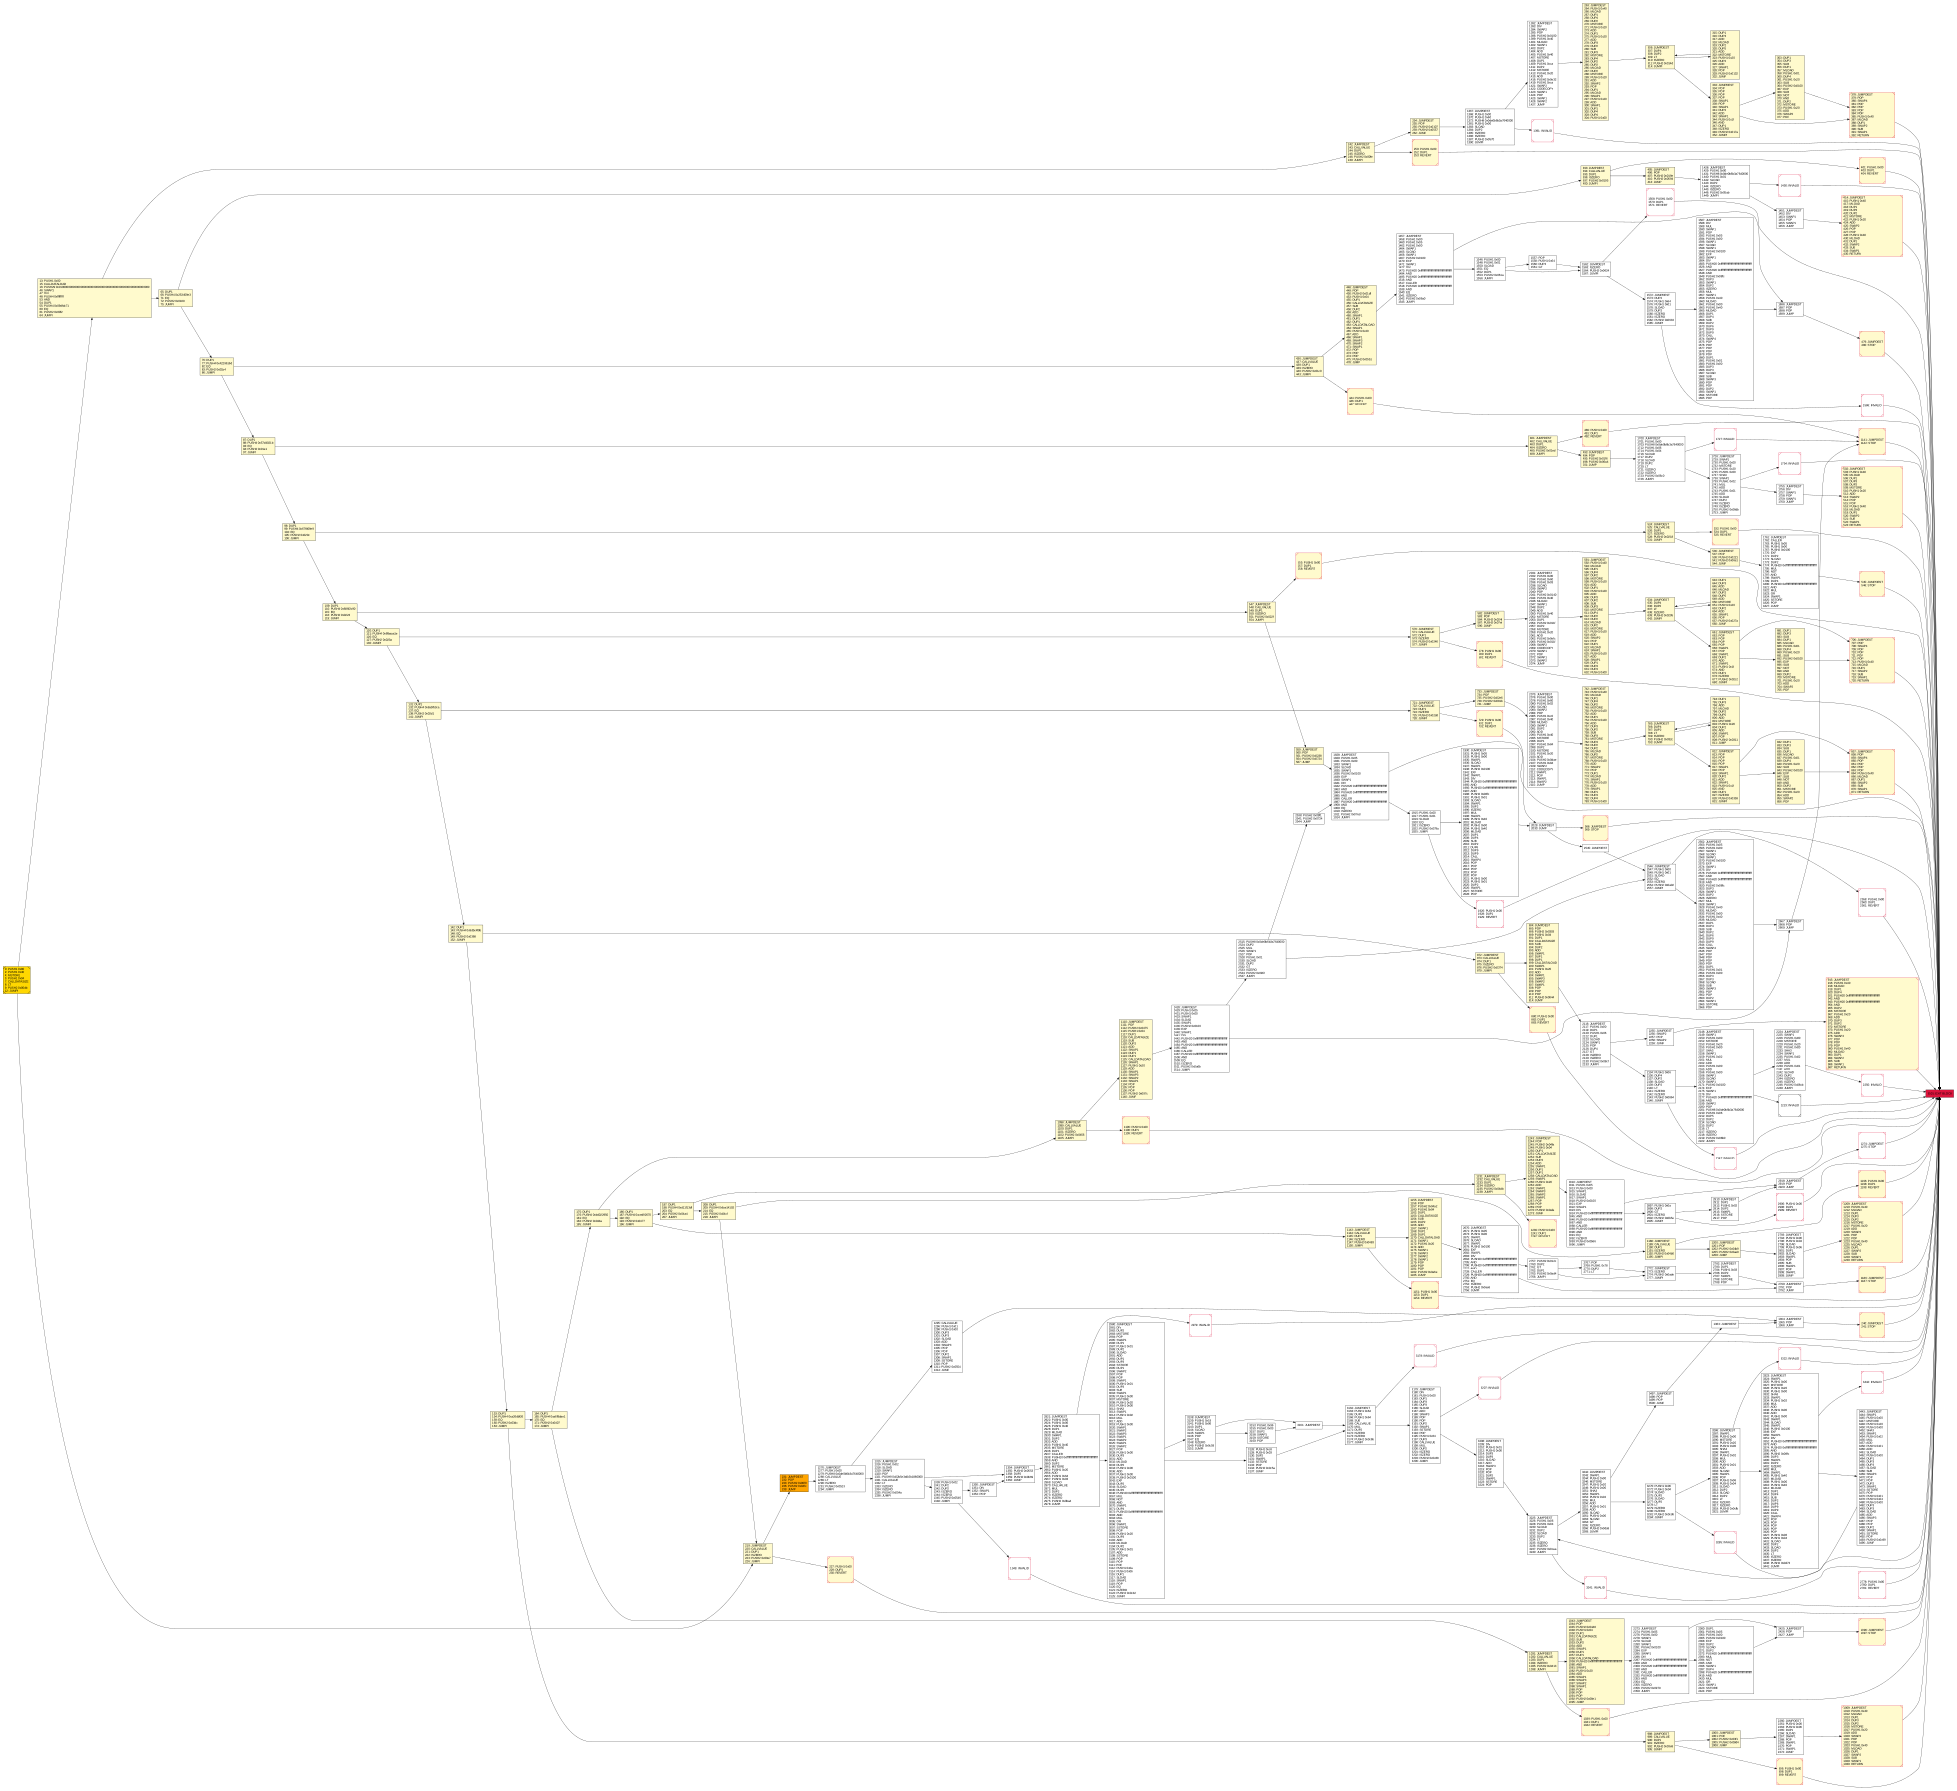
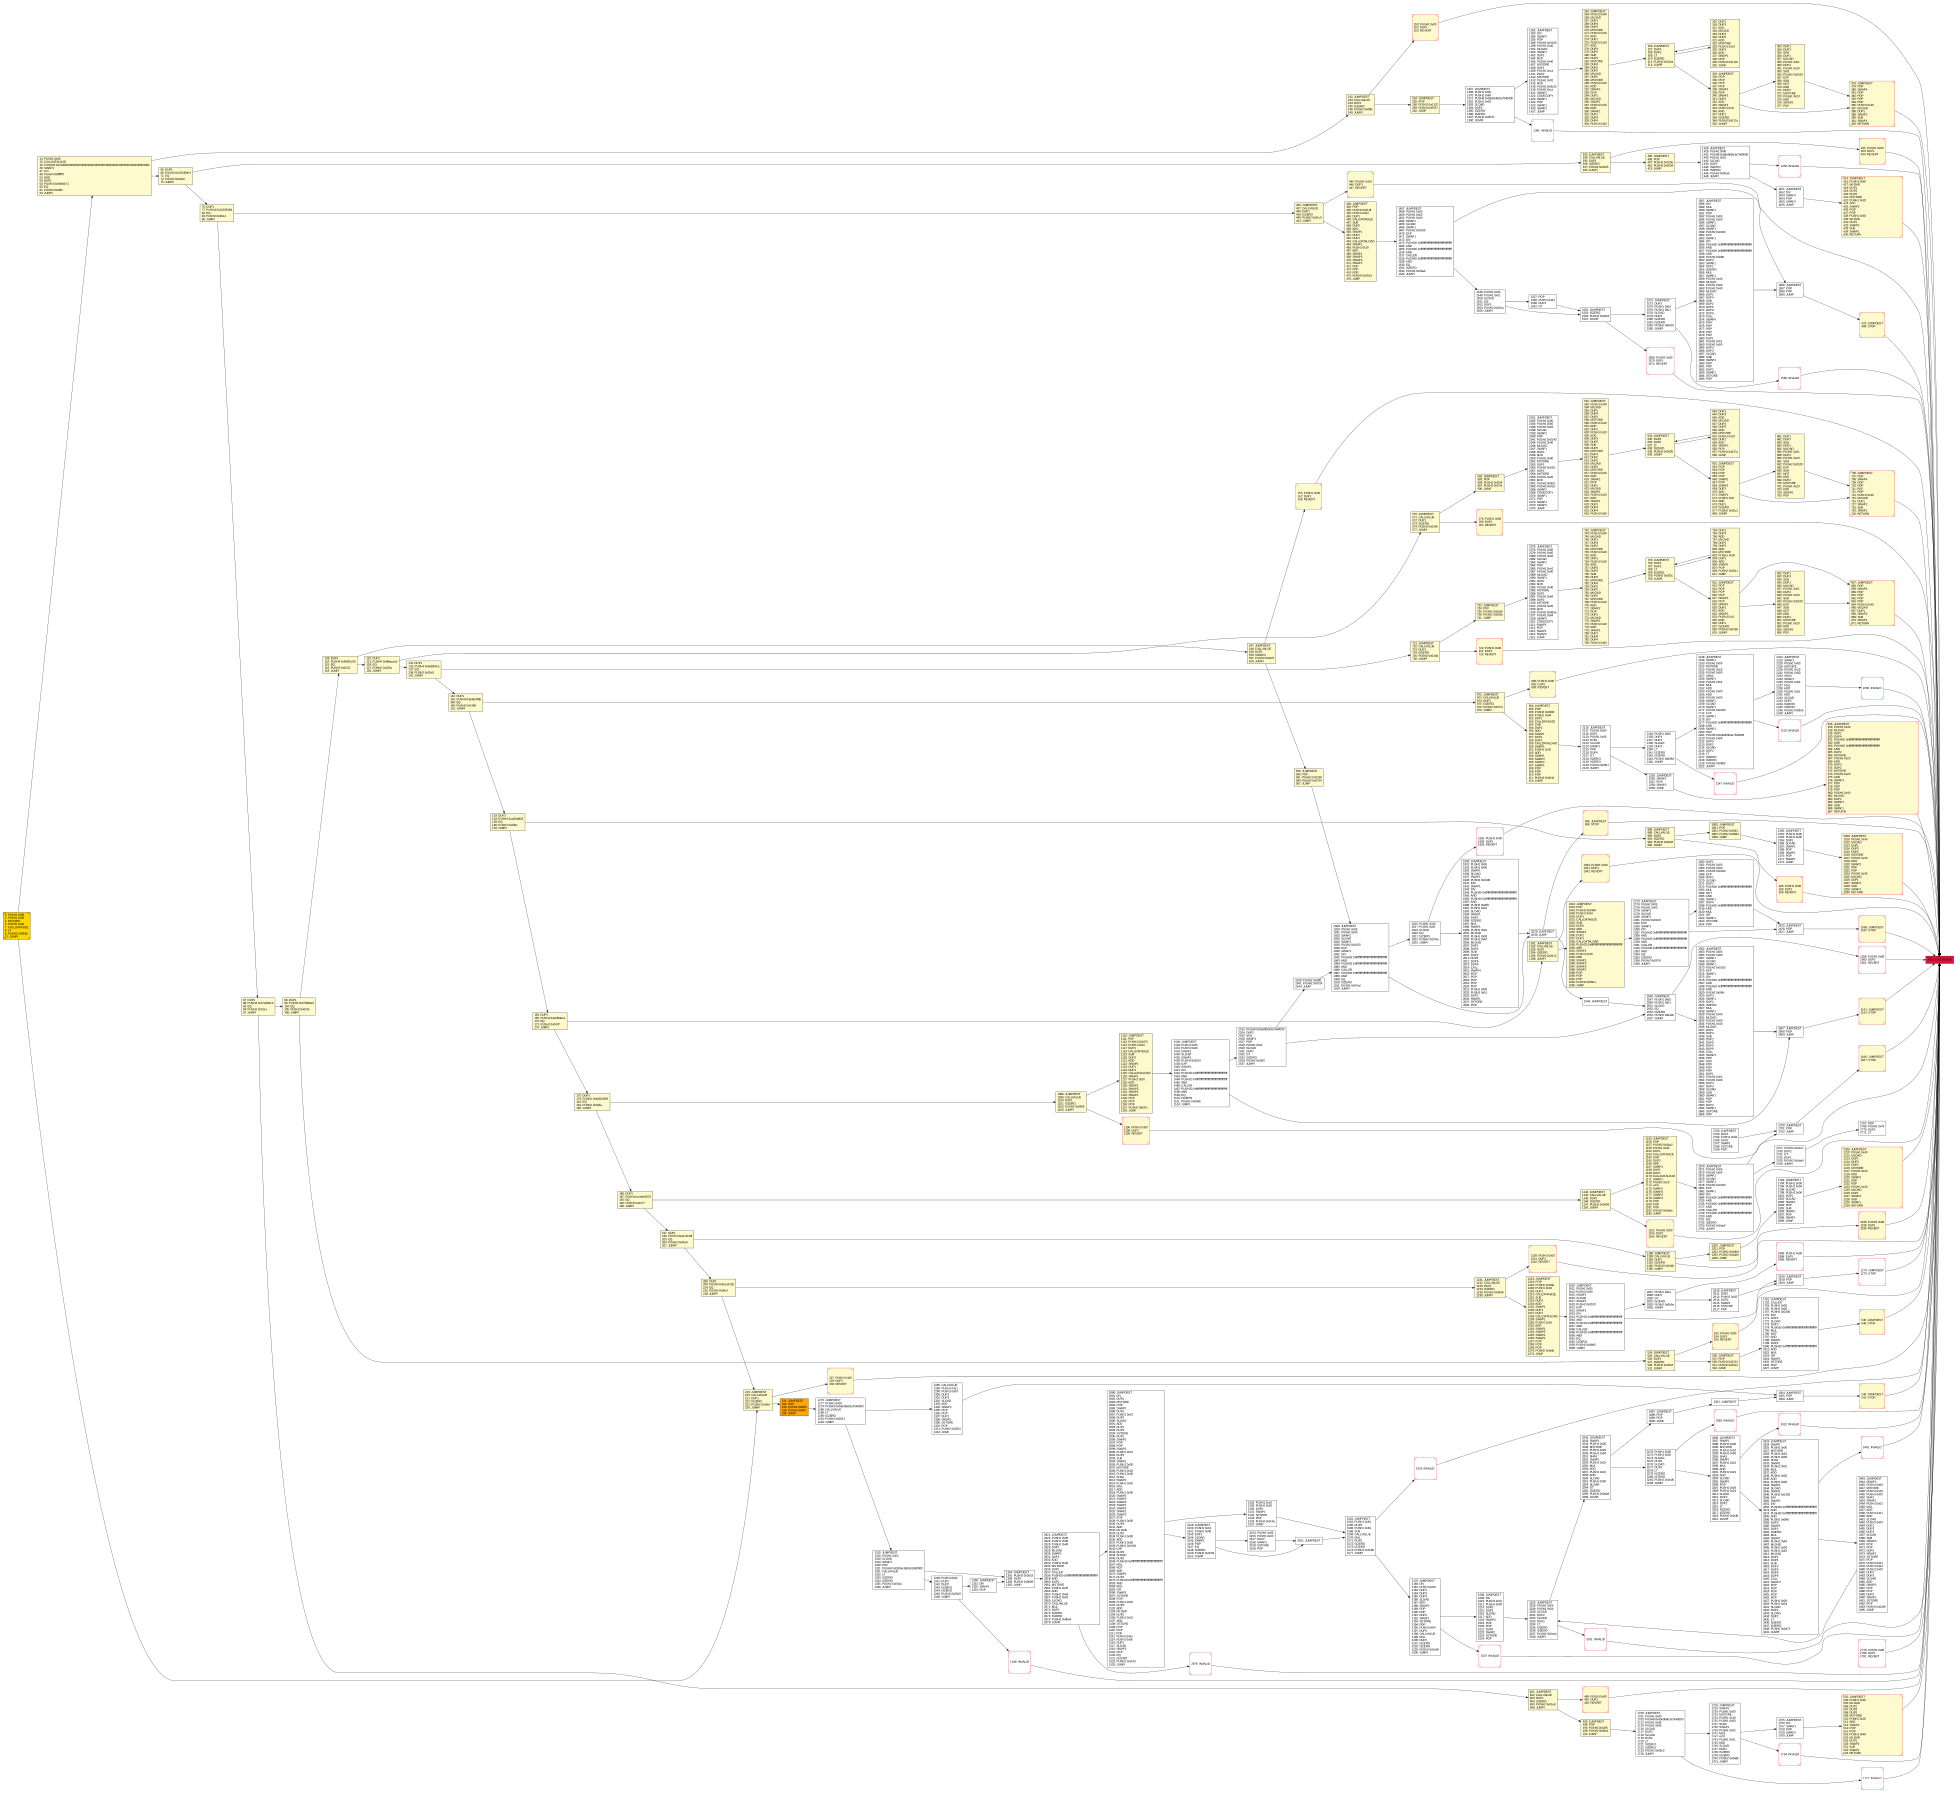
edge "444: PUSH1 0x00 446: DUP1 447: REVERT" -> "1141: JUMPDEST 1142: STOP": now "444: PUSH1 0x00 446: DUP1 447: REVERT" -> "3501: EXIT BLOCK"
edge "1727: INVALID" -> "1141: JUMPDEST 1142: STOP": now "1727: INVALID" -> "3501: EXIT BLOCK"
node "2223: INVALID": color black -> crimson
edge "1239: PUSH1 0x00 1241: DUP1 1242: REVERT" -> "3501: EXIT BLOCK": added
node "2772: JUMPDEST 2773: ISZERO 2774: PUSH2 0x0ade 2777: JUMPI": removed
